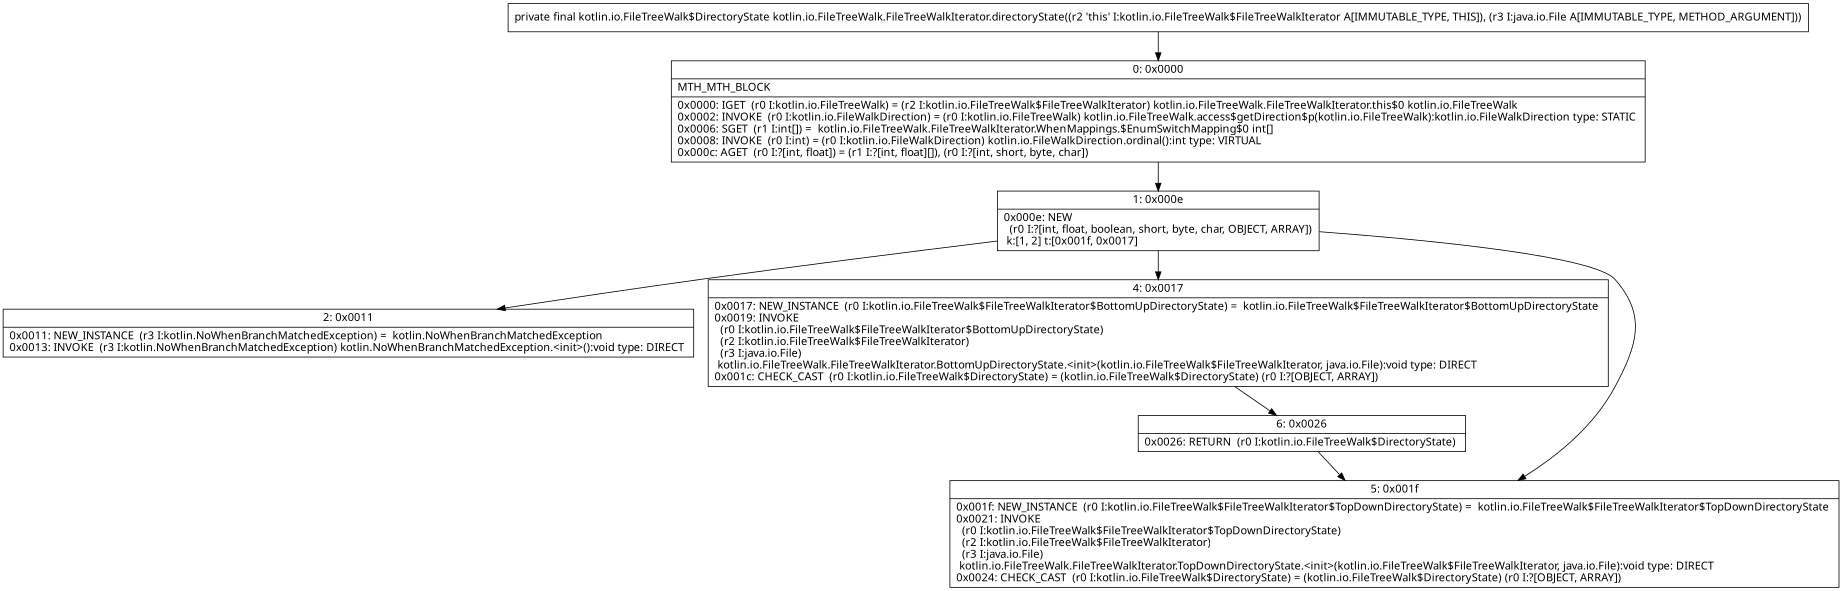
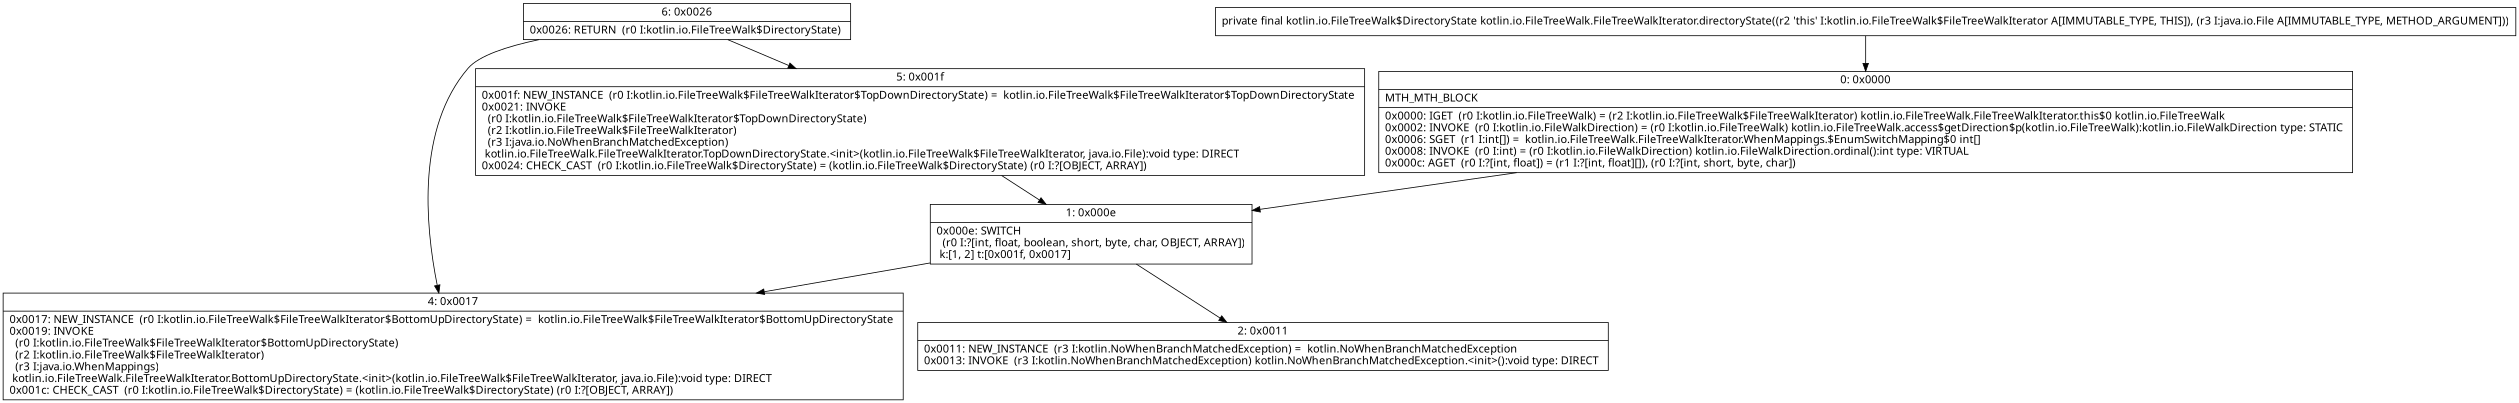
node "1: 0x000e": text "0x000e: NEW" -> "0x000e: SWITCH"
edge "1: 0x000e" -> "5: 0x001f": reversed
node "4: 0x0017": text "(r3 I:java.io.File)" -> "(r3 I:java.io.WhenMappings)"
edge "4: 0x0017" -> "6: 0x0026": reversed
node "5: 0x001f": text "(r3 I:java.io.File)" -> "(r3 I:java.io.NoWhenBranchMatchedException)"
